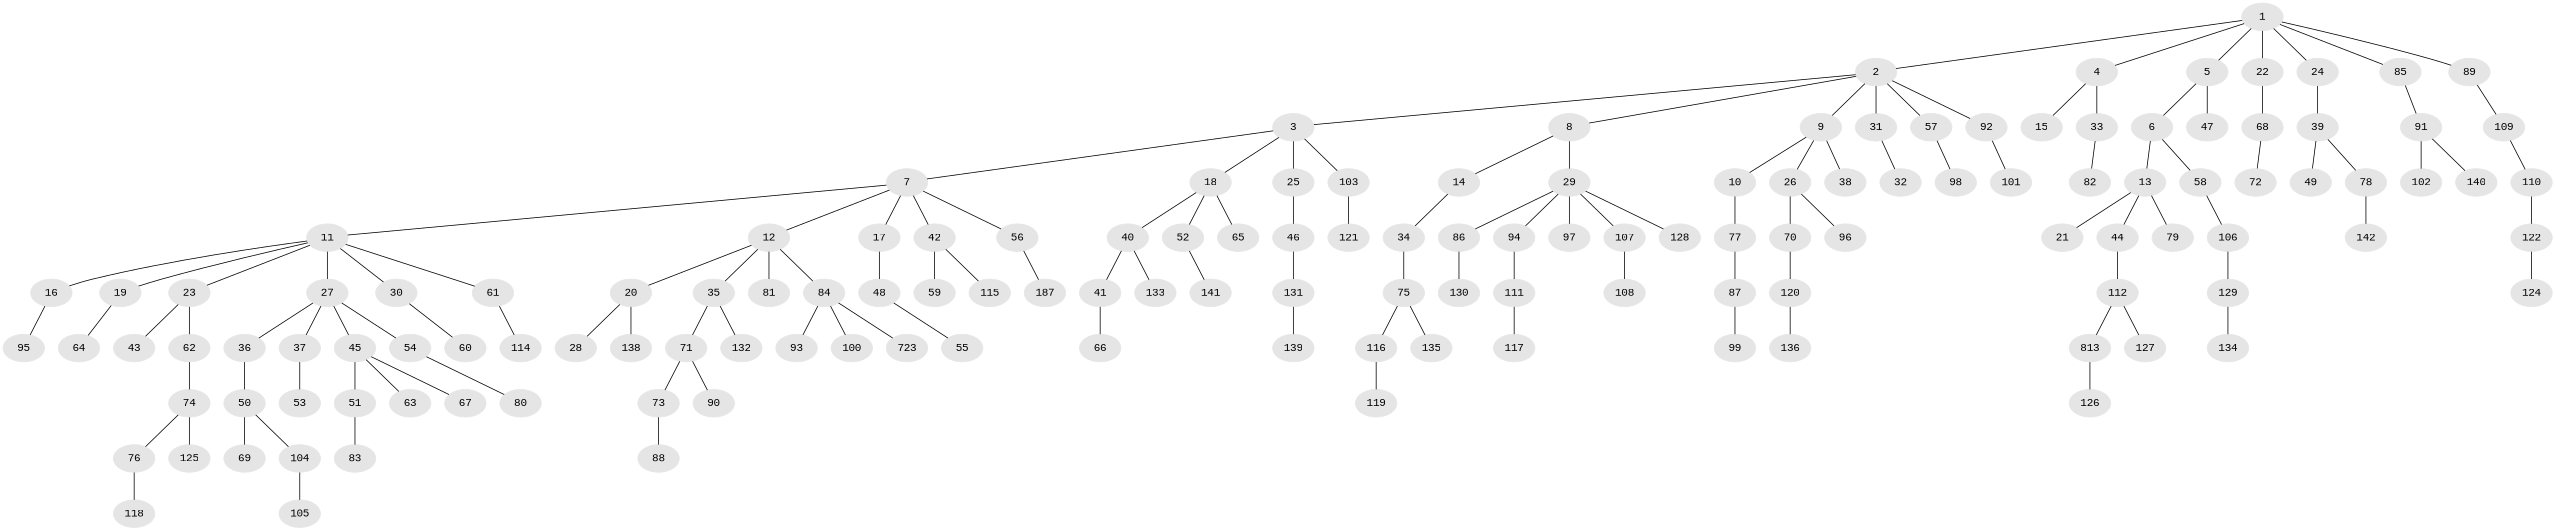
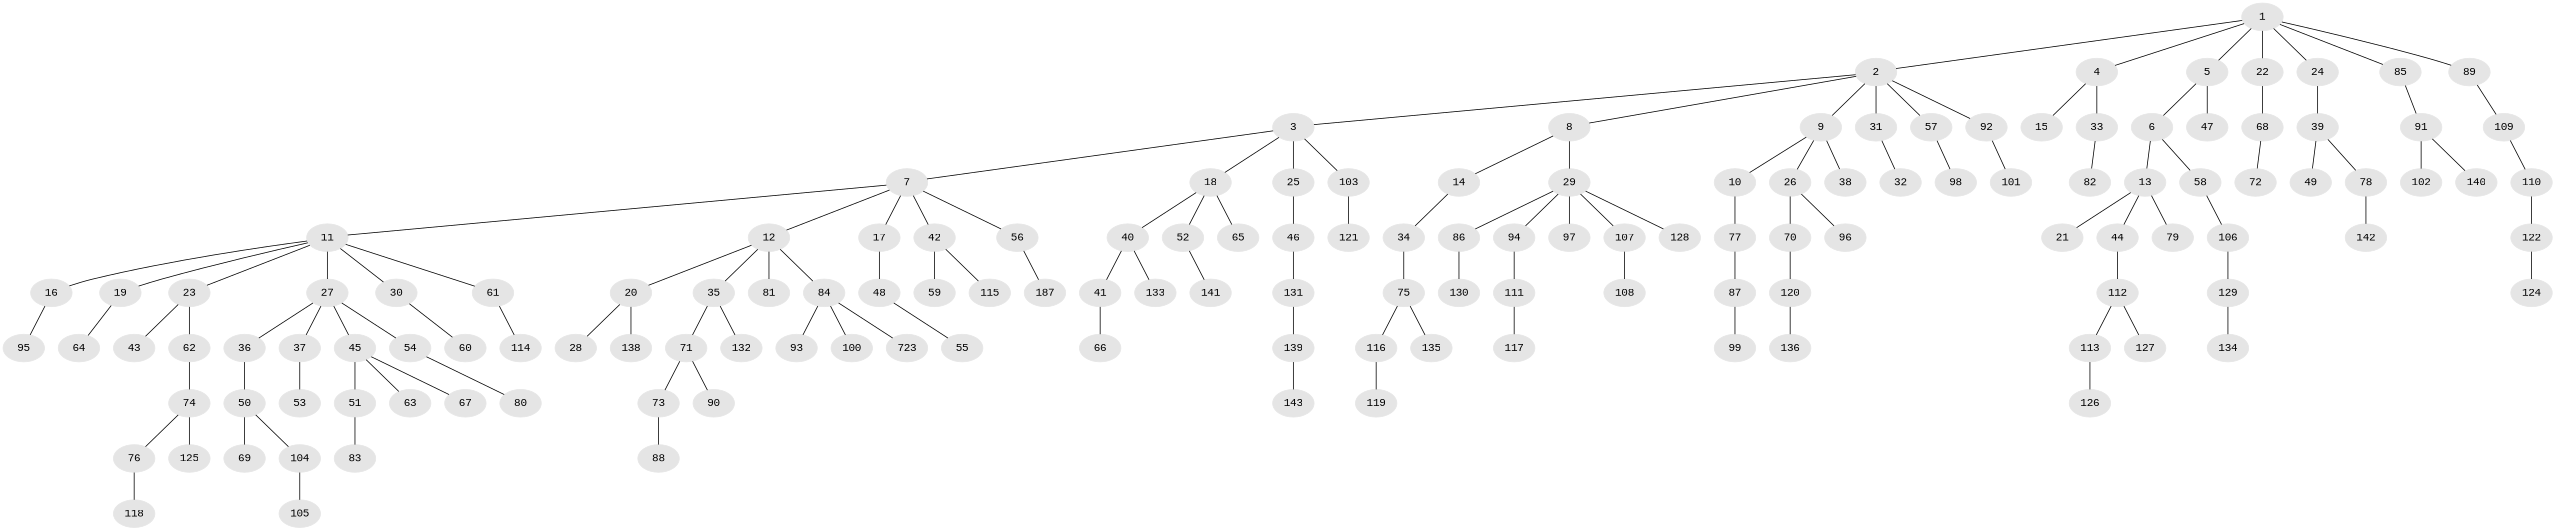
node "813": label "813" -> "113"
node "143": added
